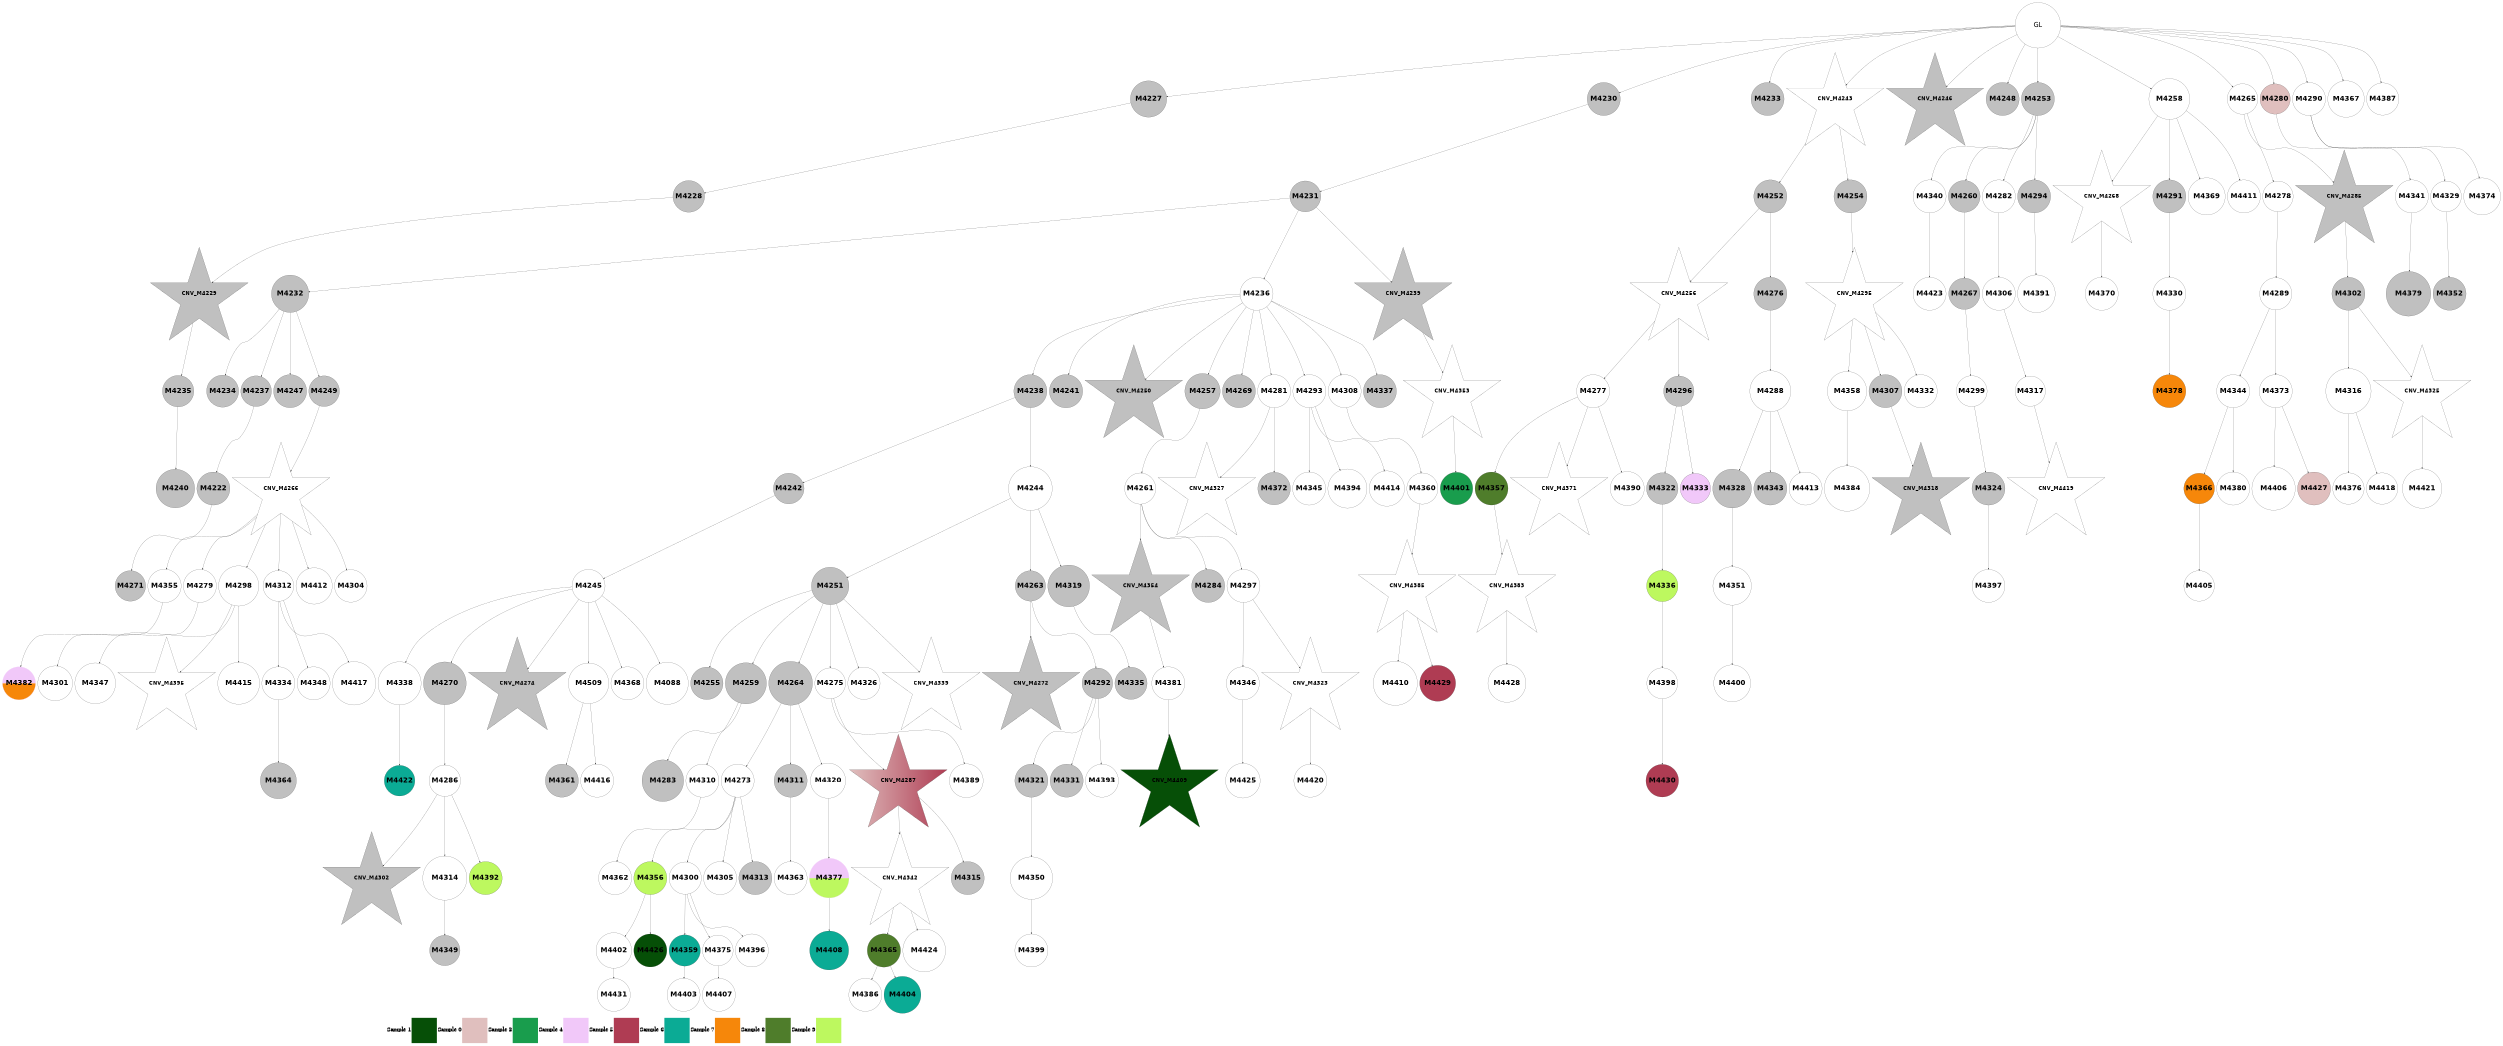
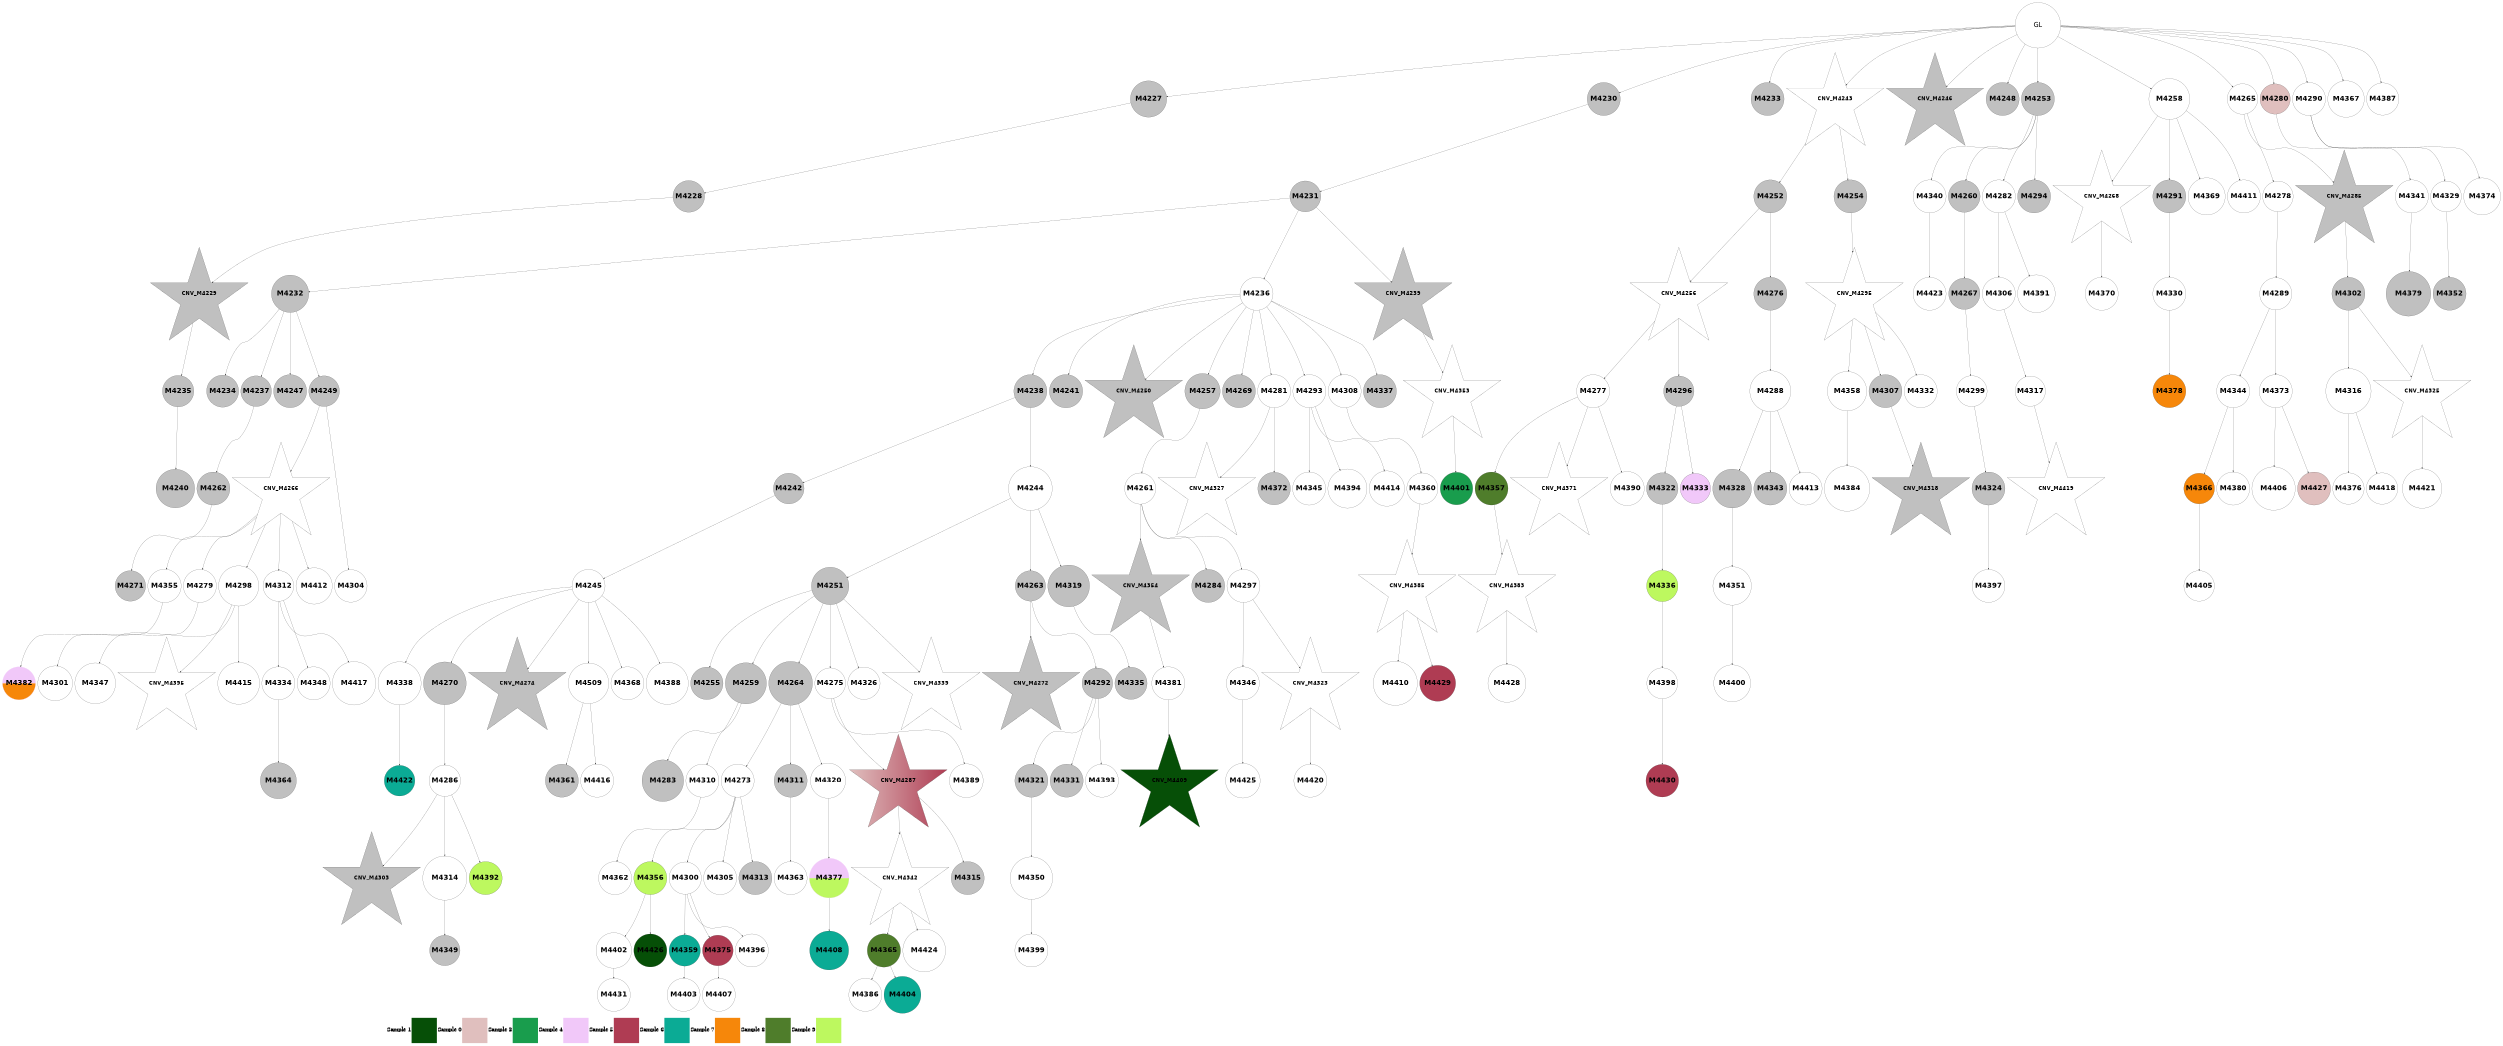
edge "M4294" -> "M4391": now "M4282" -> "M4391"
node "M4222": label "M4222" -> "M4262"
edge "CNV_M4266" -> "M4304": now "M4249" -> "M4304"
node "M4088": label "M4088" -> "M4388"
node "CNV_M4302": label "CNV_M4302" -> "CNV_M4303"
node "M4375": fillcolor white -> #af3c53
